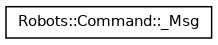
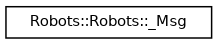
node "Robots::Command::_Msg": label "Robots::Command::_Msg" -> "Robots::Robots::_Msg"
